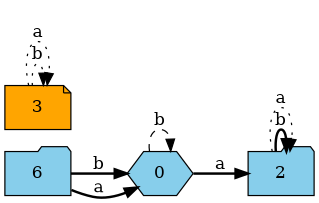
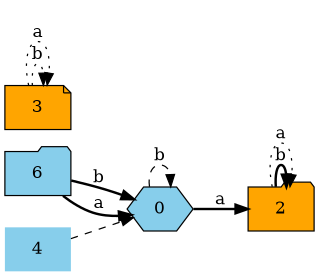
node "2": fillcolor skyblue -> orange
node "4": added
